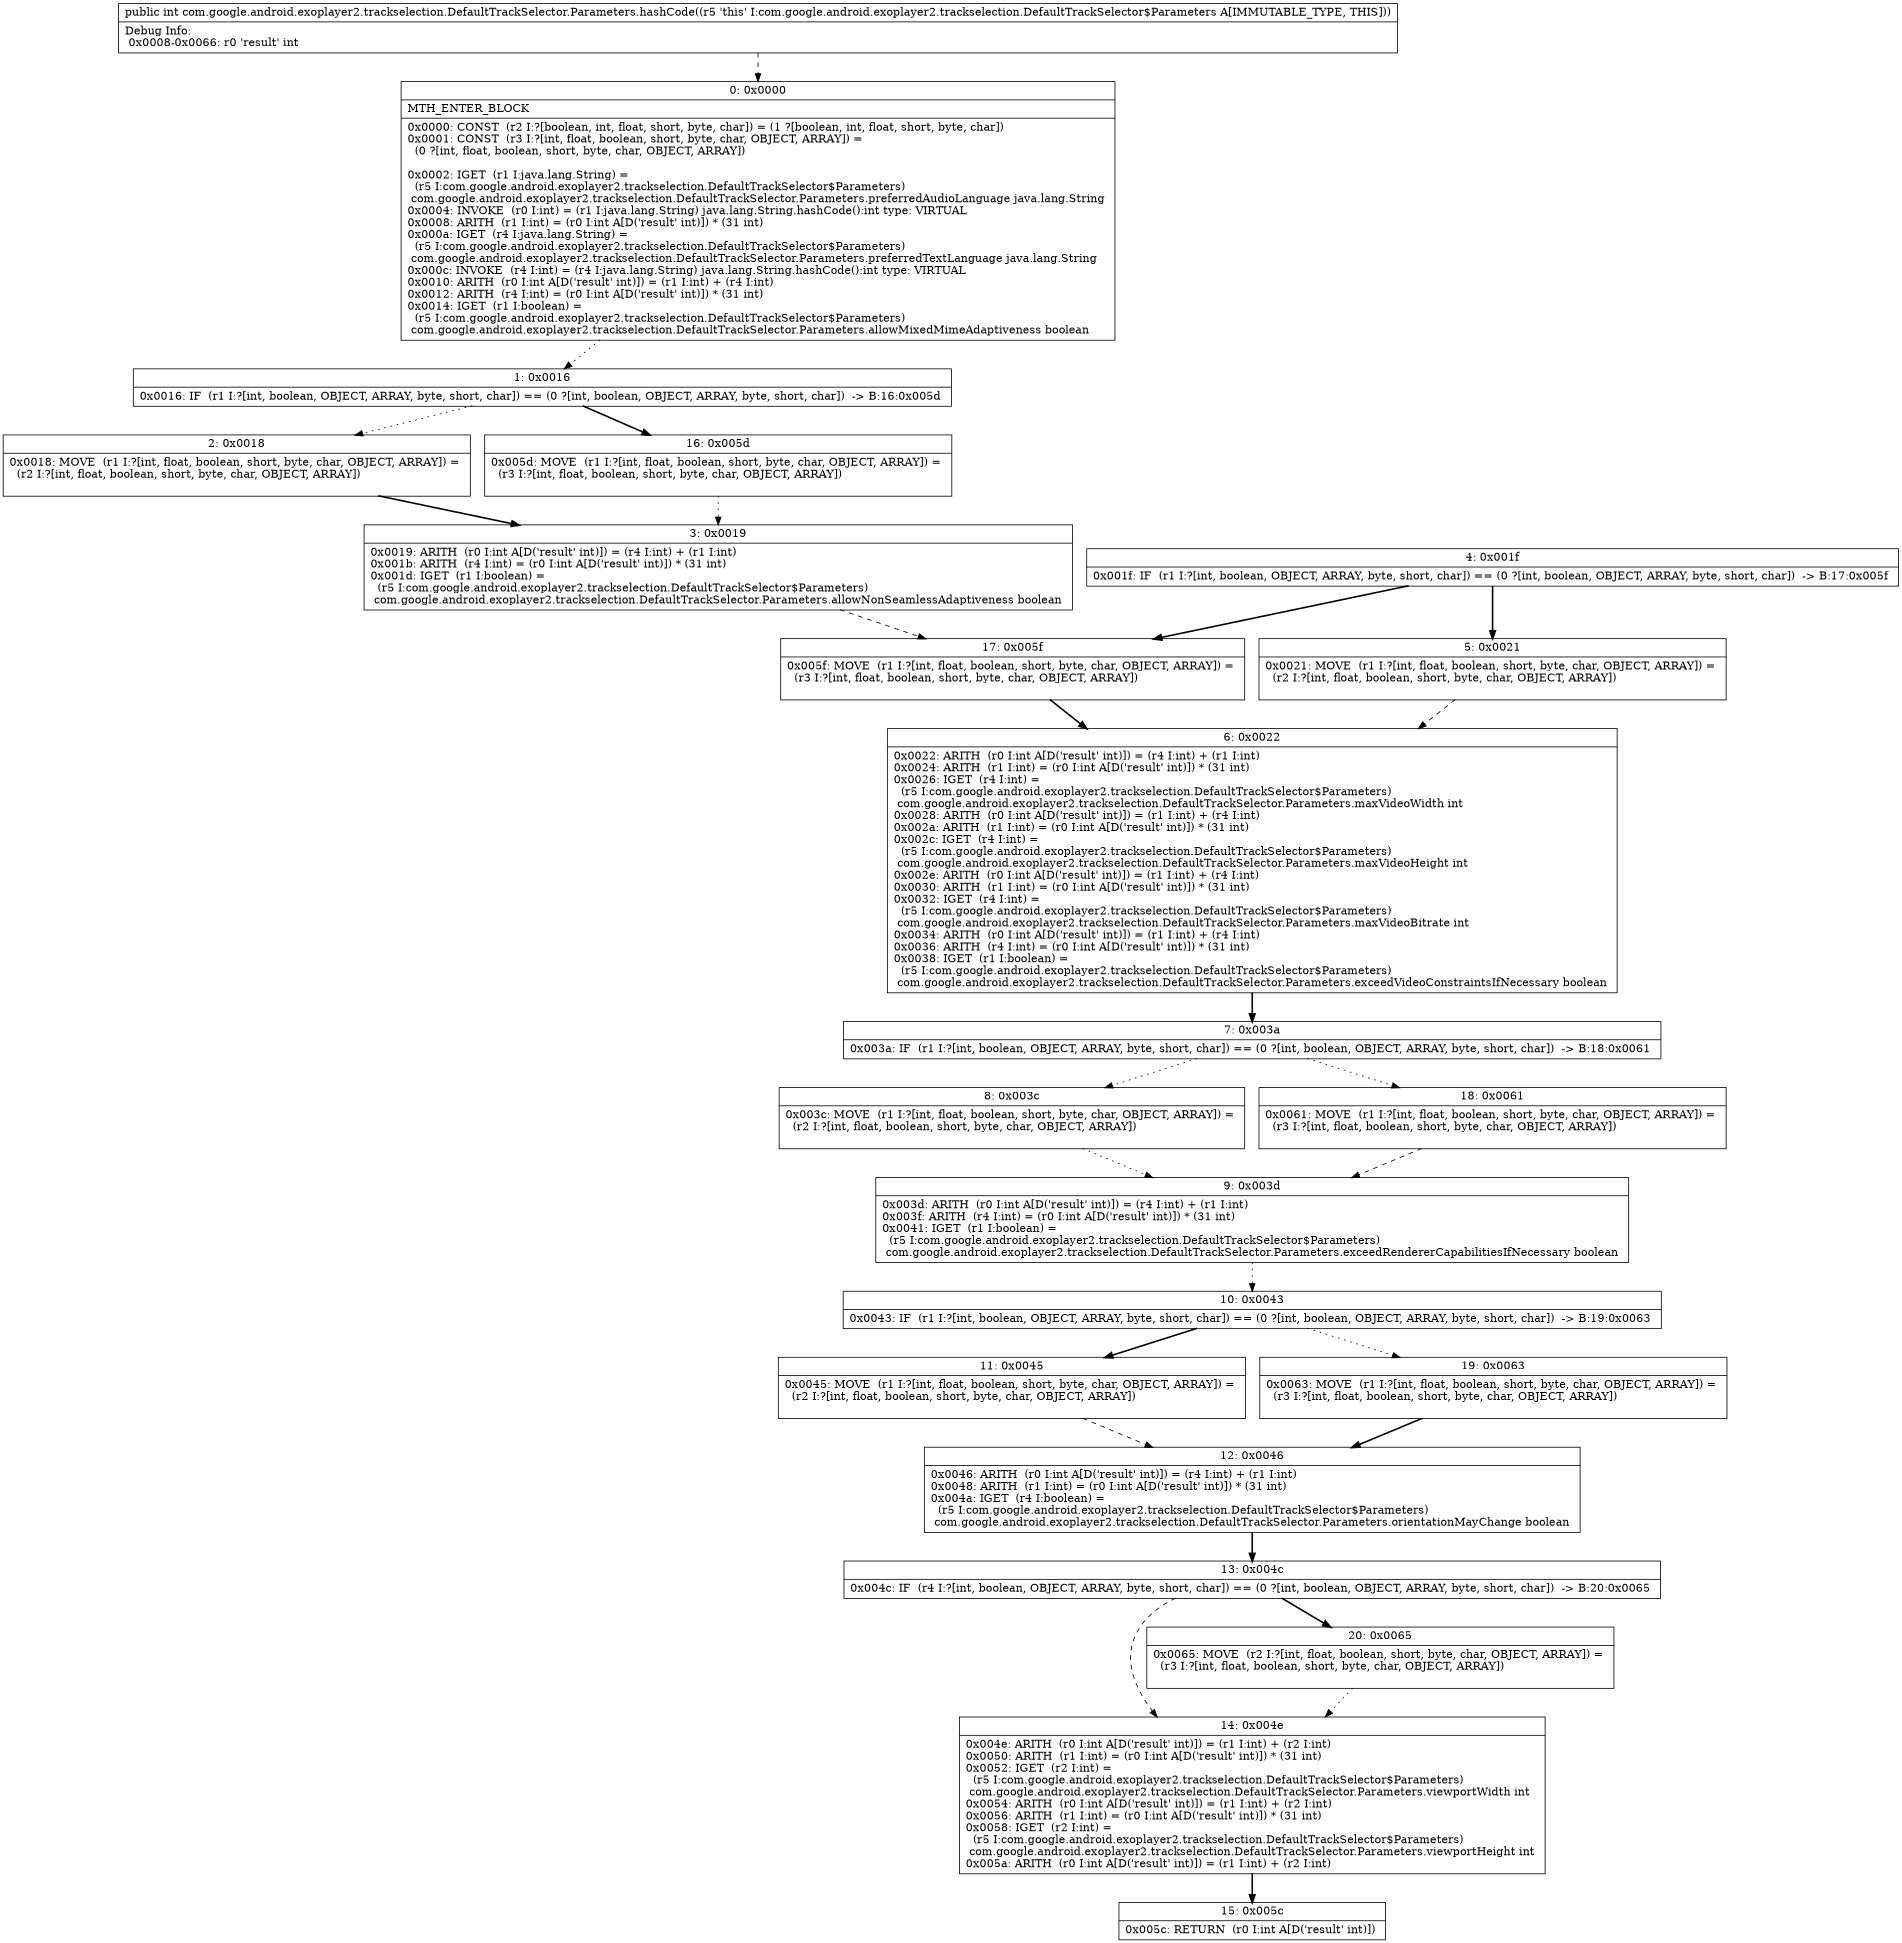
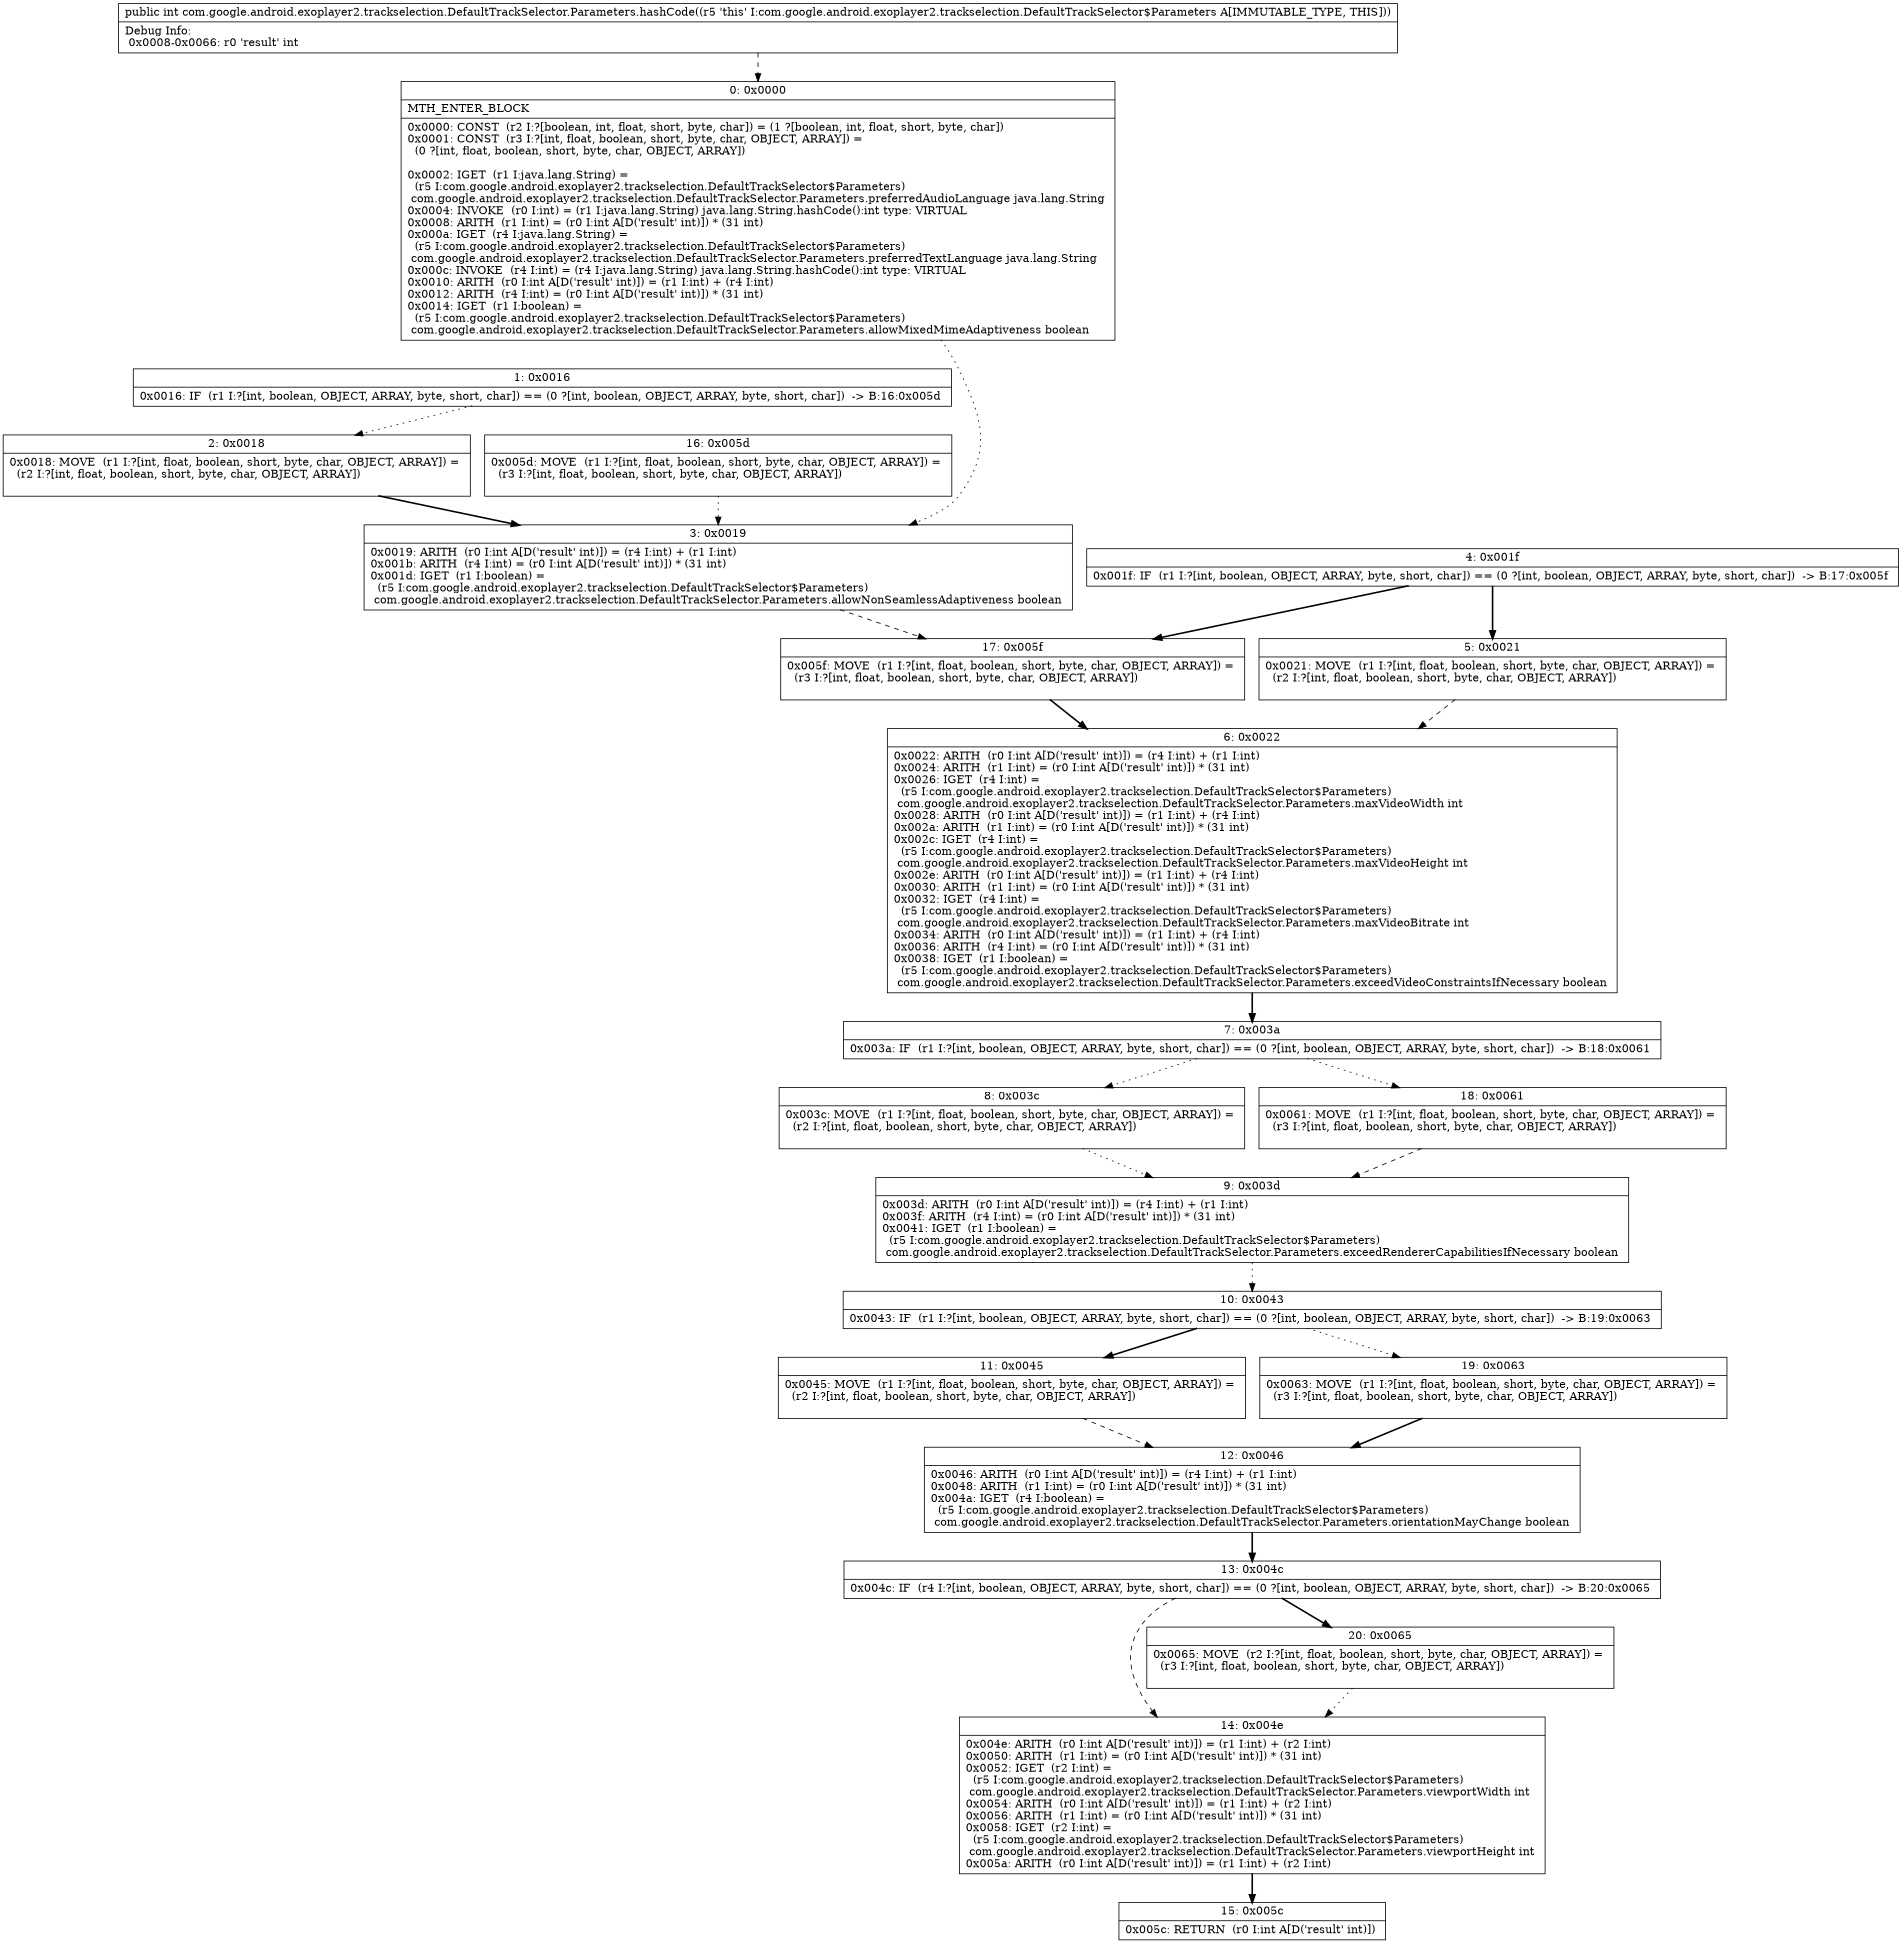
edge "0: 0x0000" -> "1: 0x0016": now "0: 0x0000" -> "3: 0x0019"
edge "1: 0x0016" -> "16: 0x005d": removed
